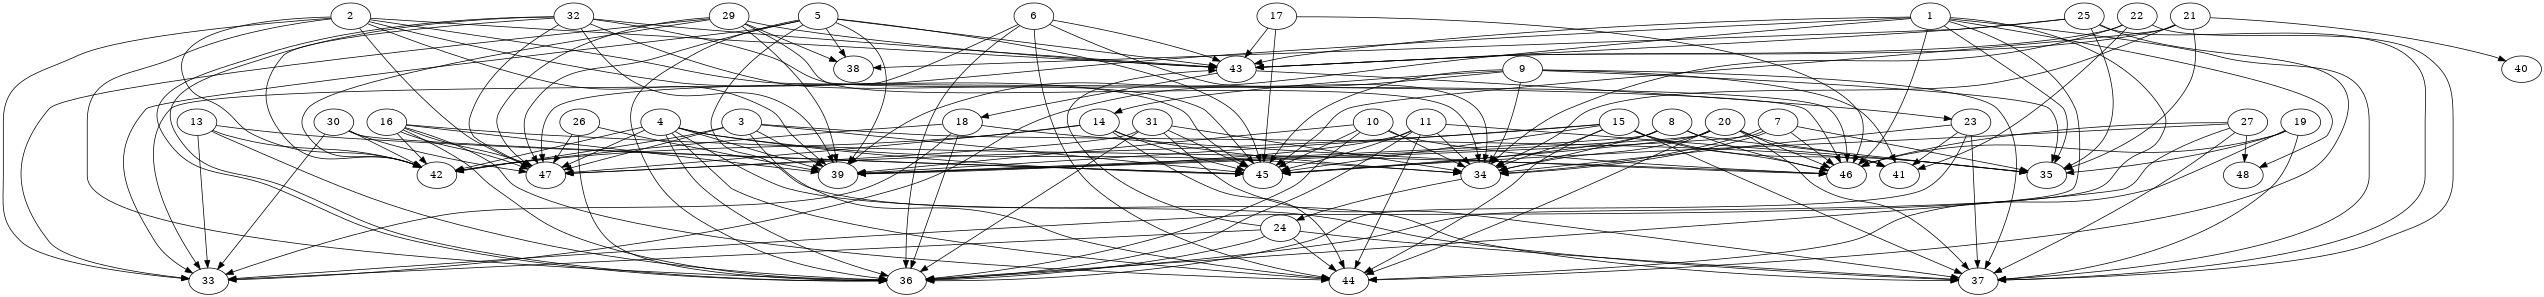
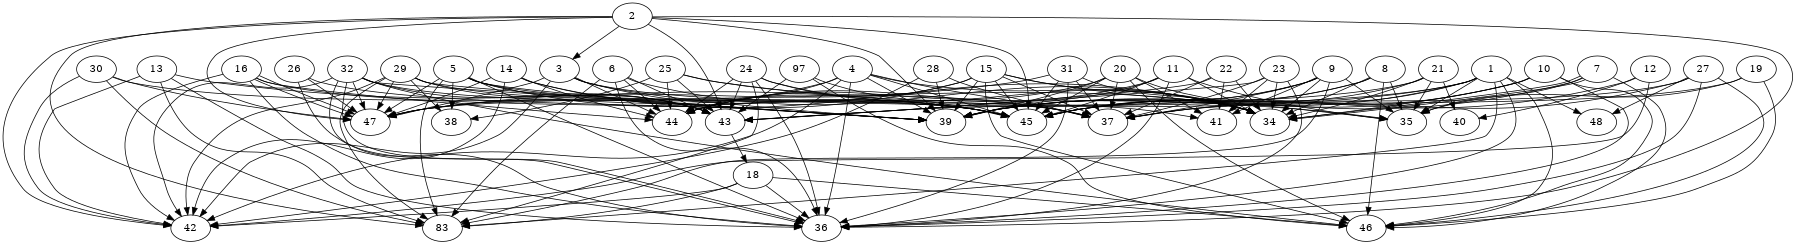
node "17": label "17" -> "97"
node "28": added
node "12": added
edge "9" -> "14": now "9" -> "39"
edge "43" -> "23": reversed
edge "2" -> "46": now "2" -> "3"
edge "16" -> "46": removed
edge "34" -> "24": reversed
edge "19" -> "44": removed
node "33": label "33" -> "83"
